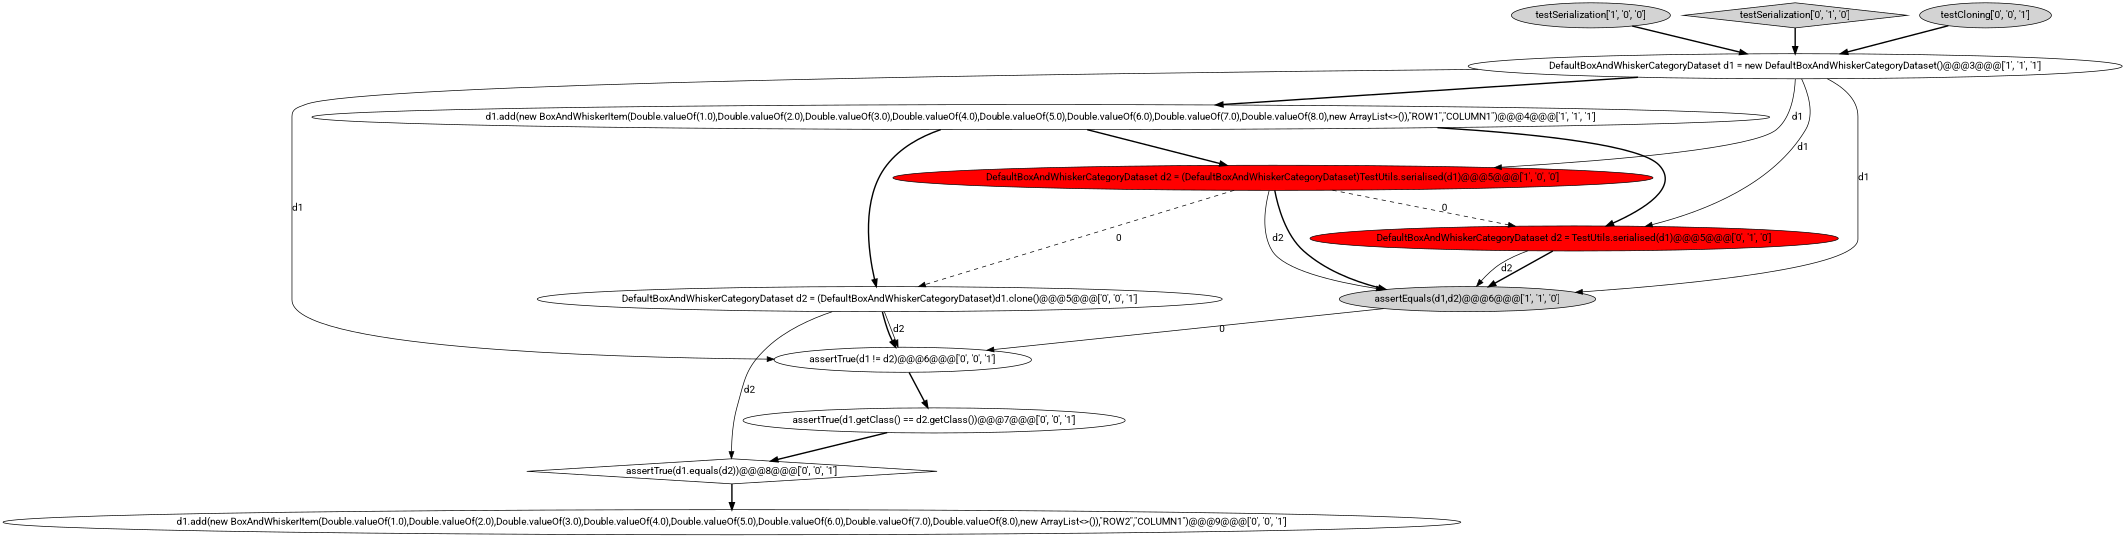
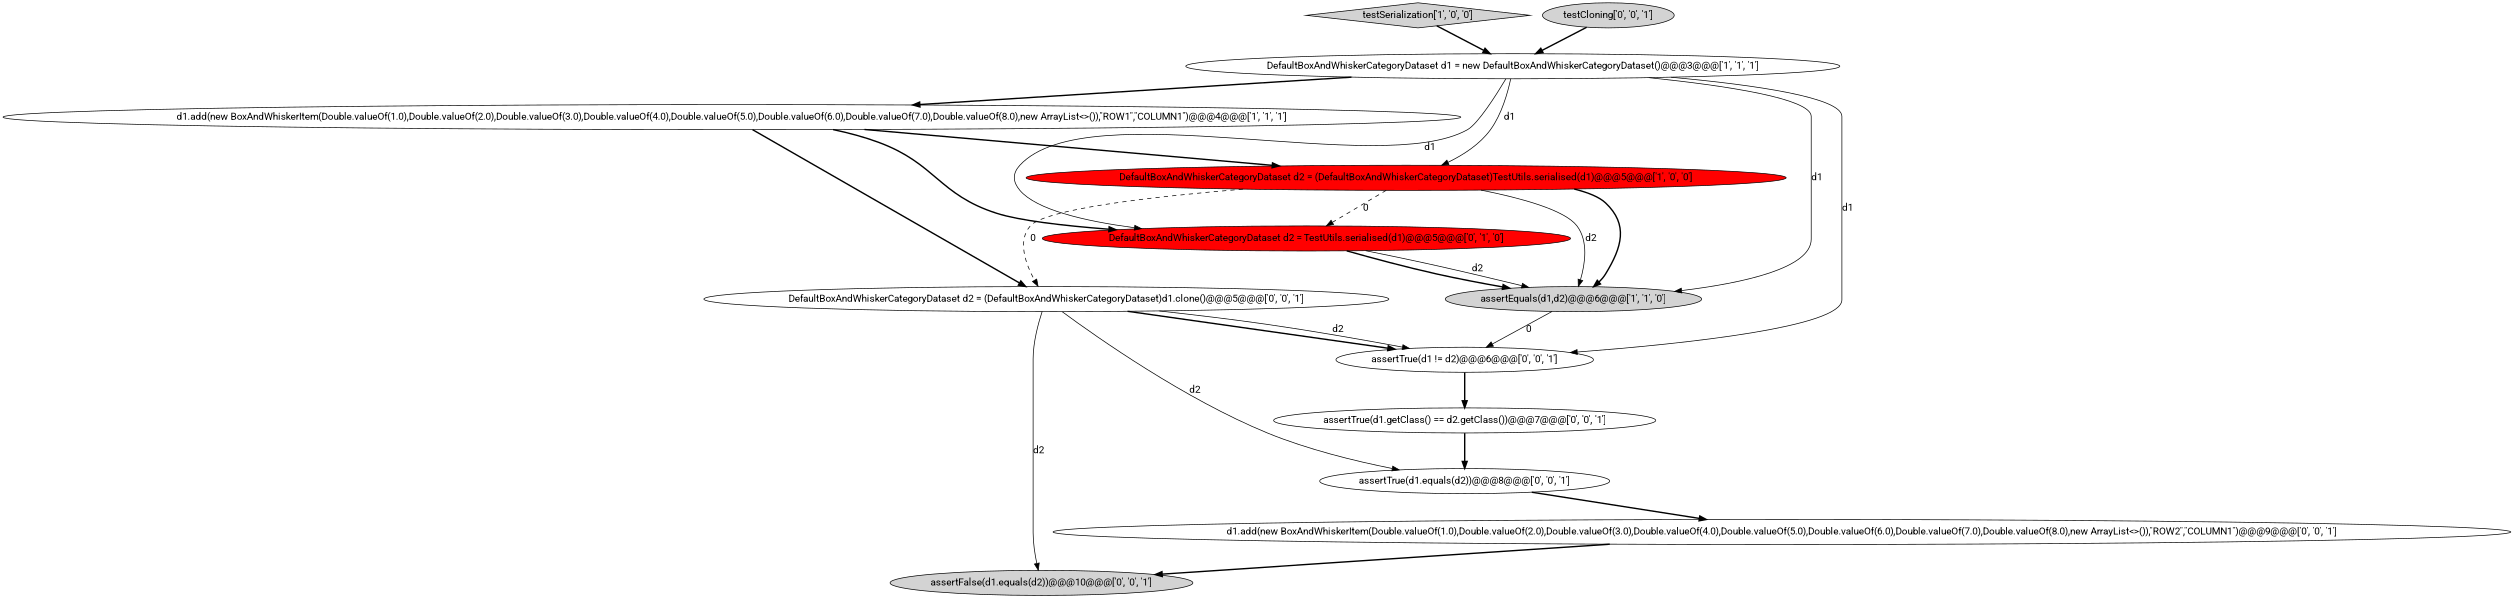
node "testSerialization['1', '0', '0']": shape ellipse -> diamond
node "testSerialization['0', '1', '0']": removed
node "assertTrue(d1.equals(d2))@@@8@@@['0', '0', '1']": shape diamond -> ellipse
node "assertFalse(d1.equals(d2))@@@10@@@['0', '0', '1']": added
